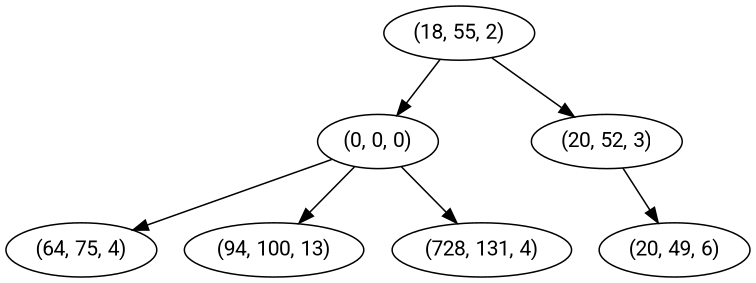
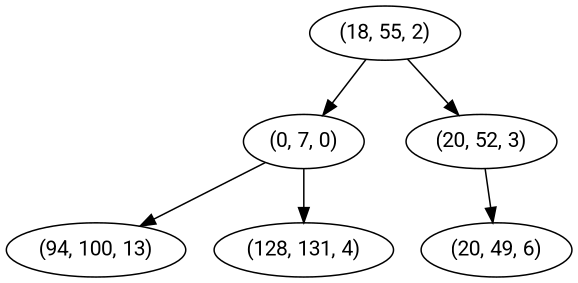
node "(0, 0, 0)": label "(0, 0, 0)" -> "(0, 7, 0)"
node "(64, 75, 4)": removed
node "(728, 131, 4)": label "(728, 131, 4)" -> "(128, 131, 4)"
